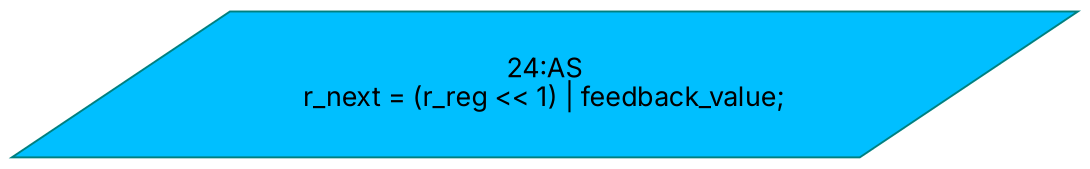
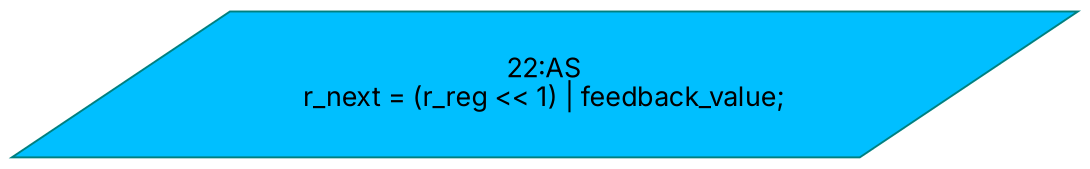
node "24:AS r_next = (r_reg << 1) | feedback_value;": label "24:AS r_next = (r_reg << 1) | feedback_value;" -> "22:AS r_next = (r_reg << 1) | feedback_value;"
